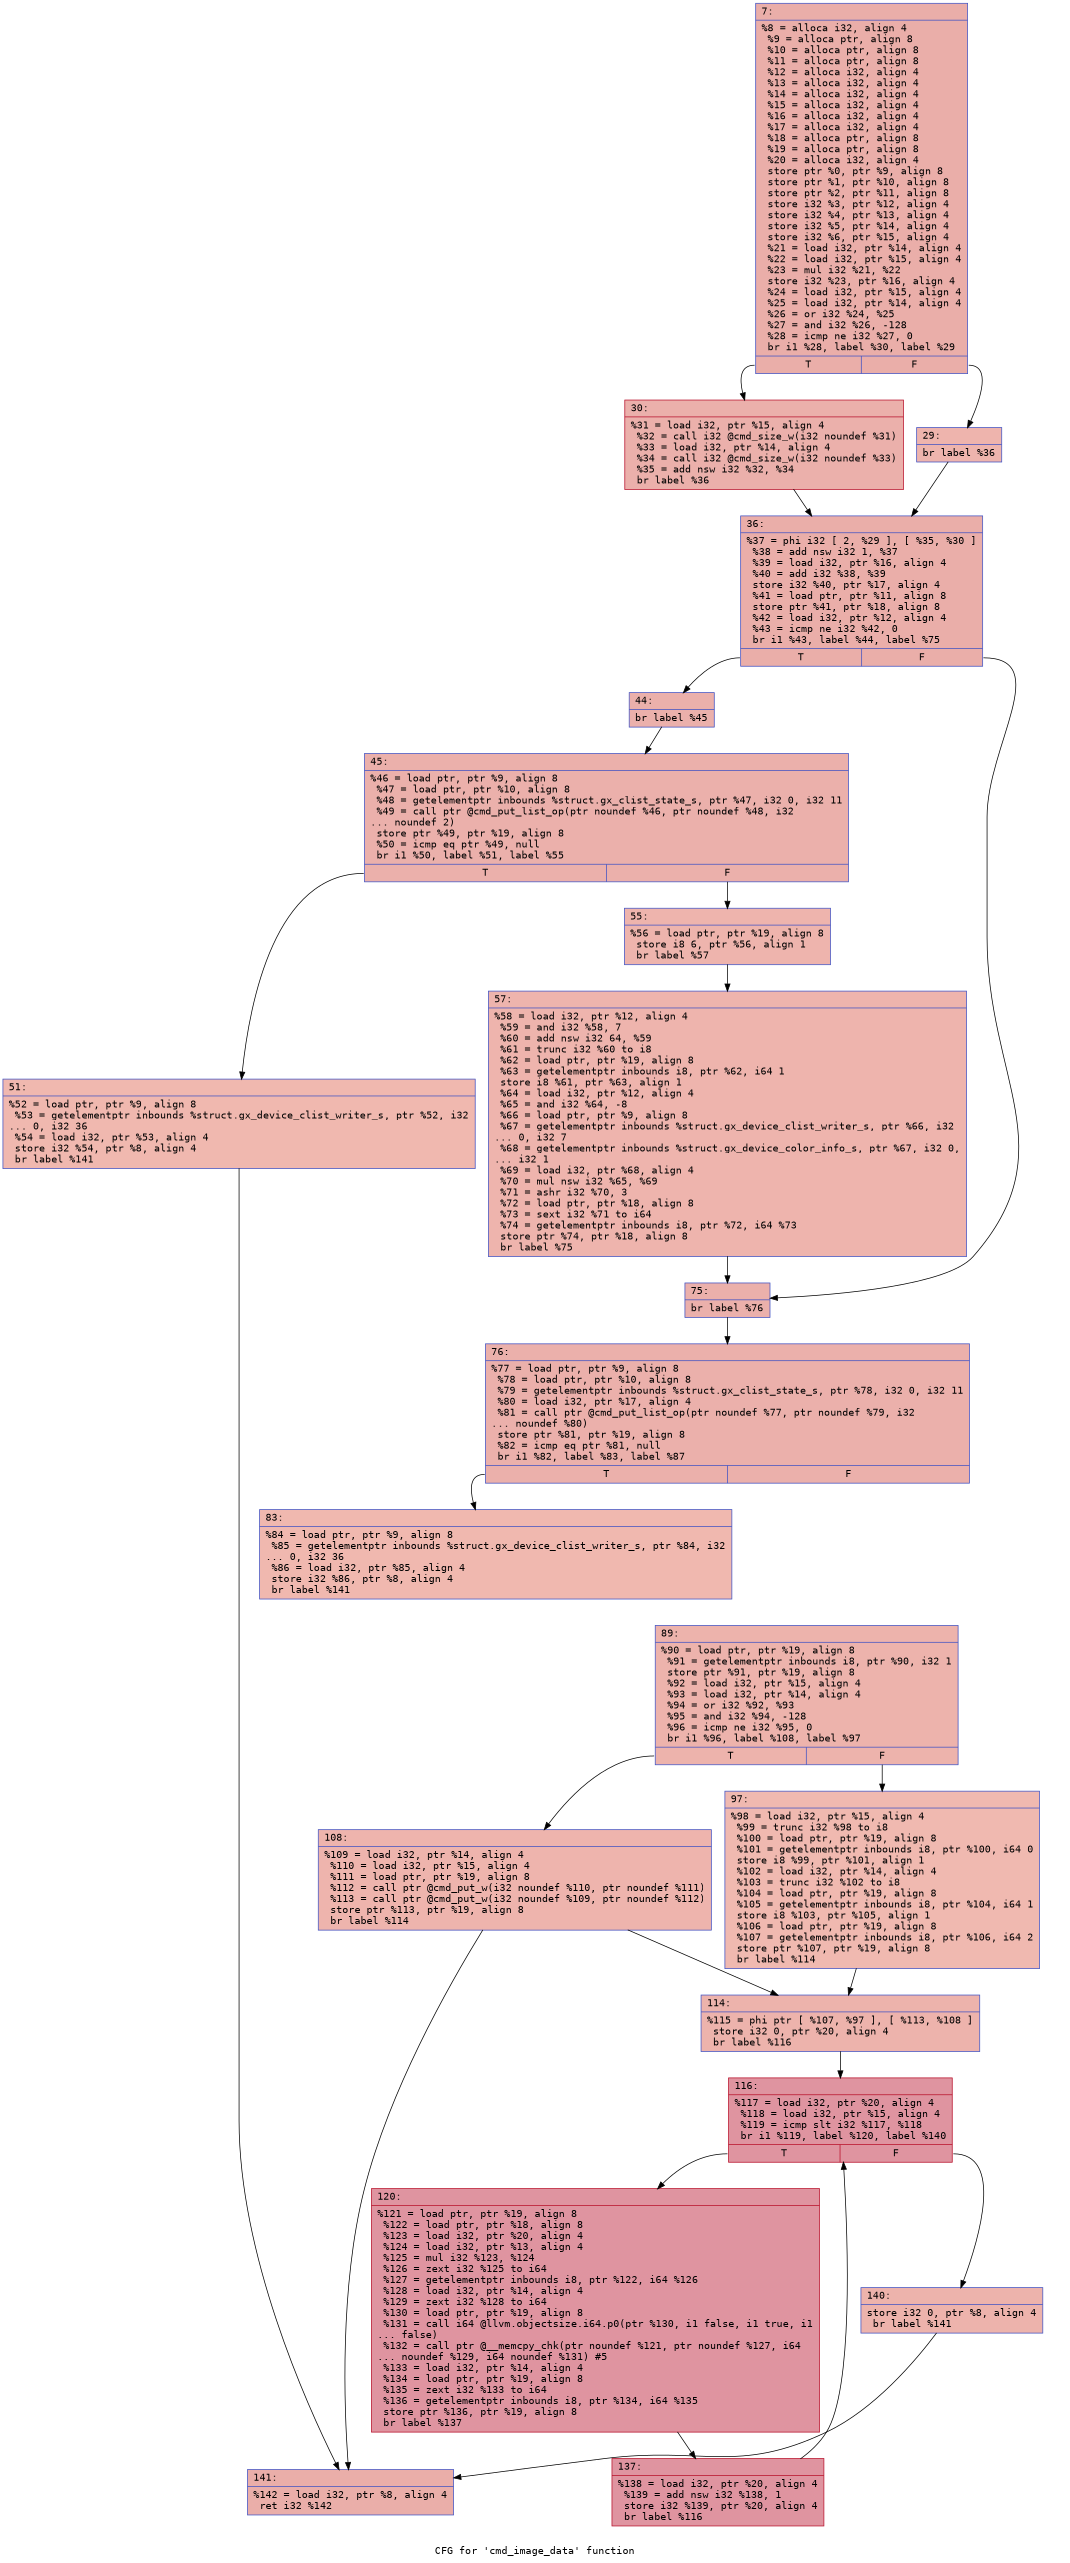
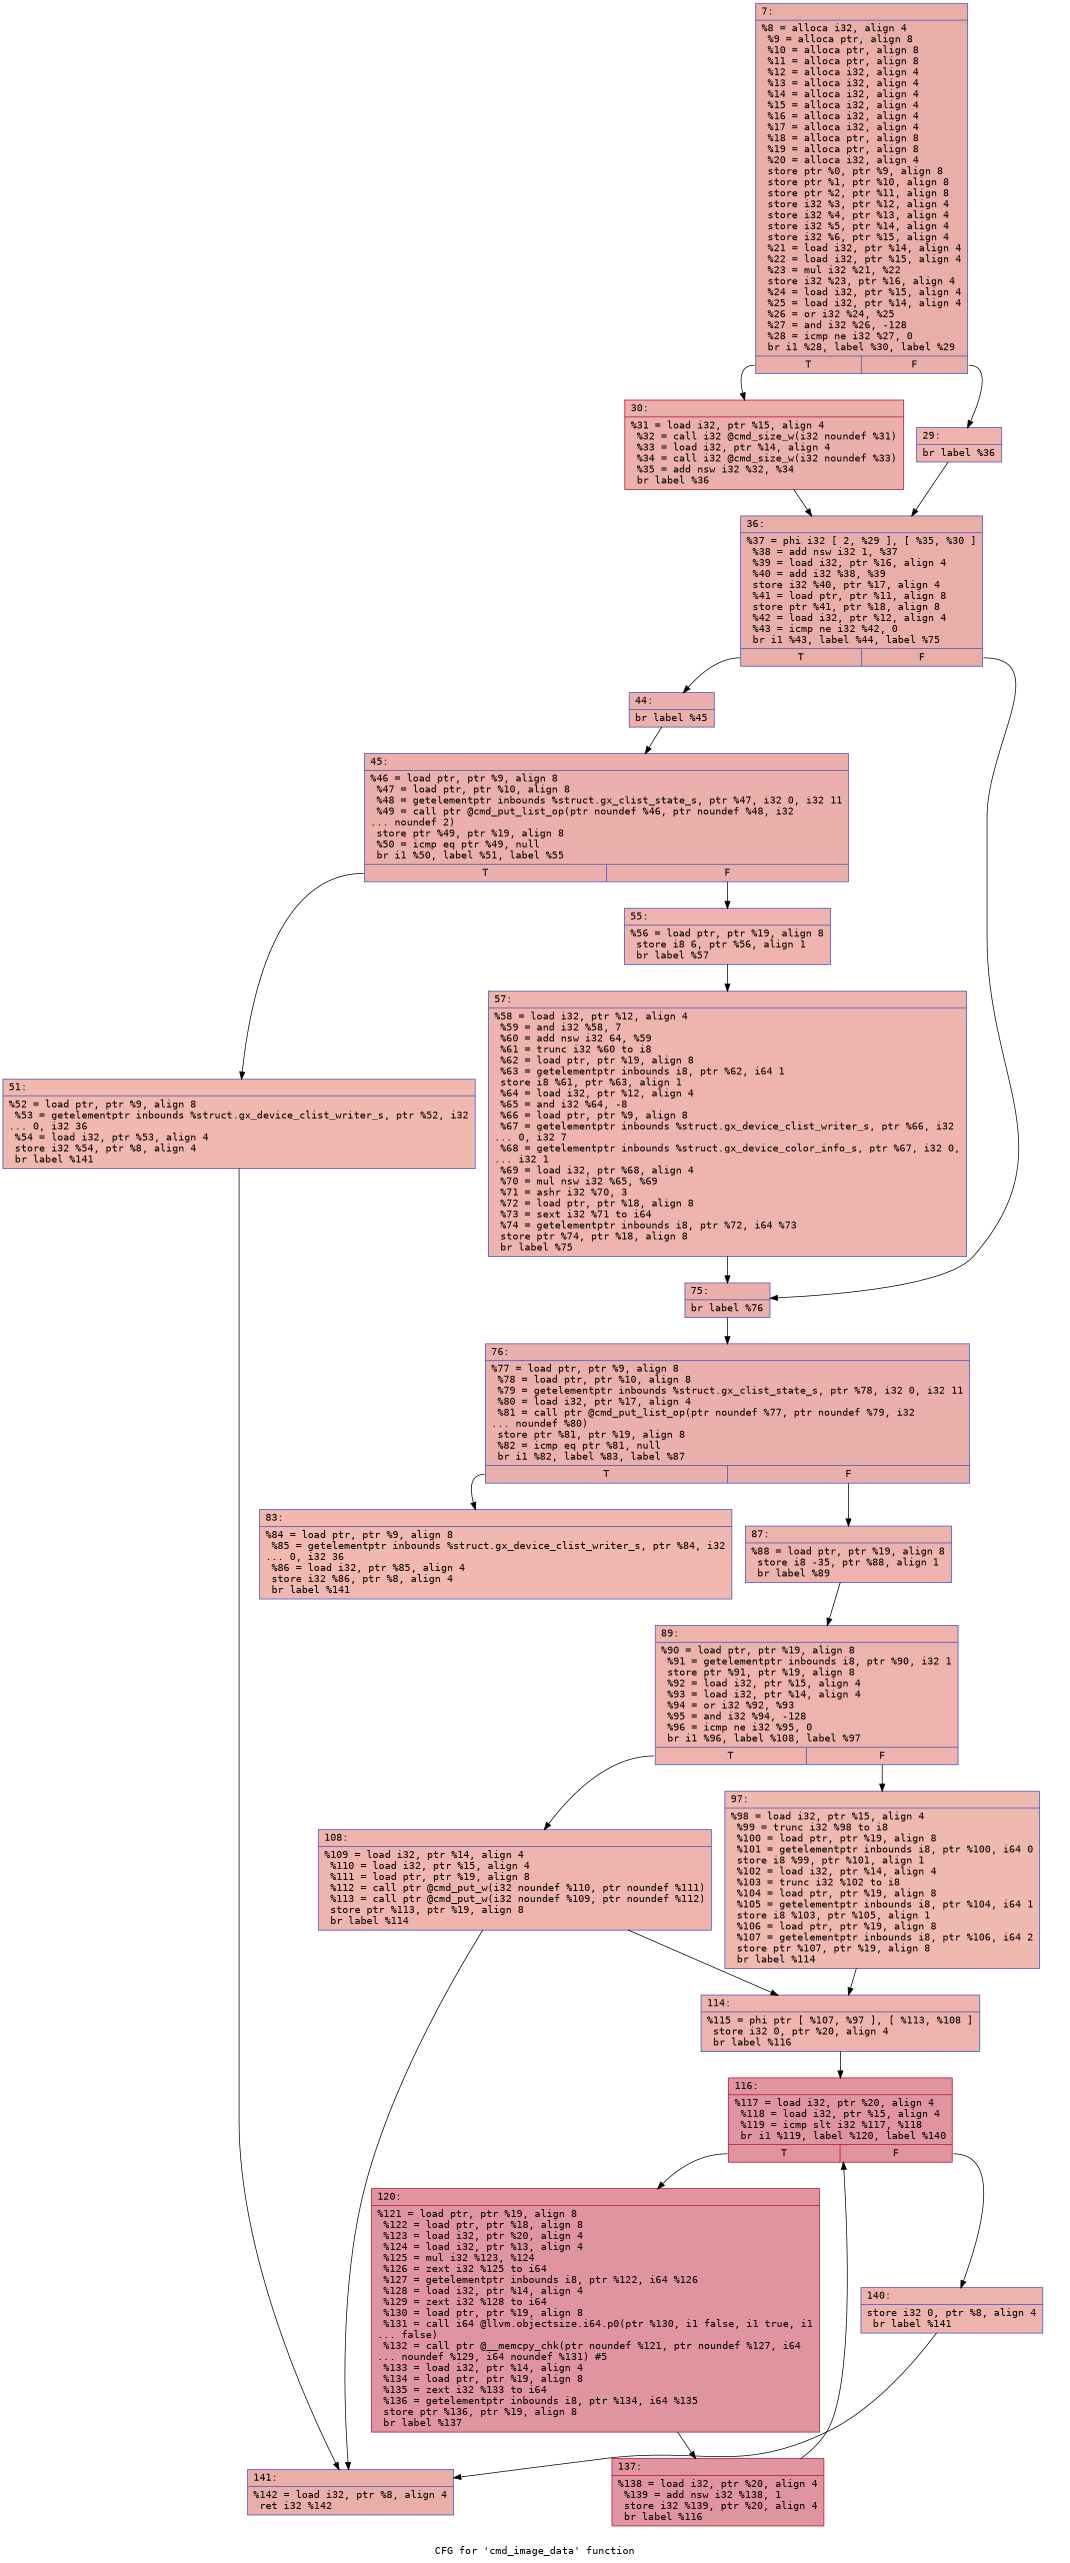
node "87:": added
